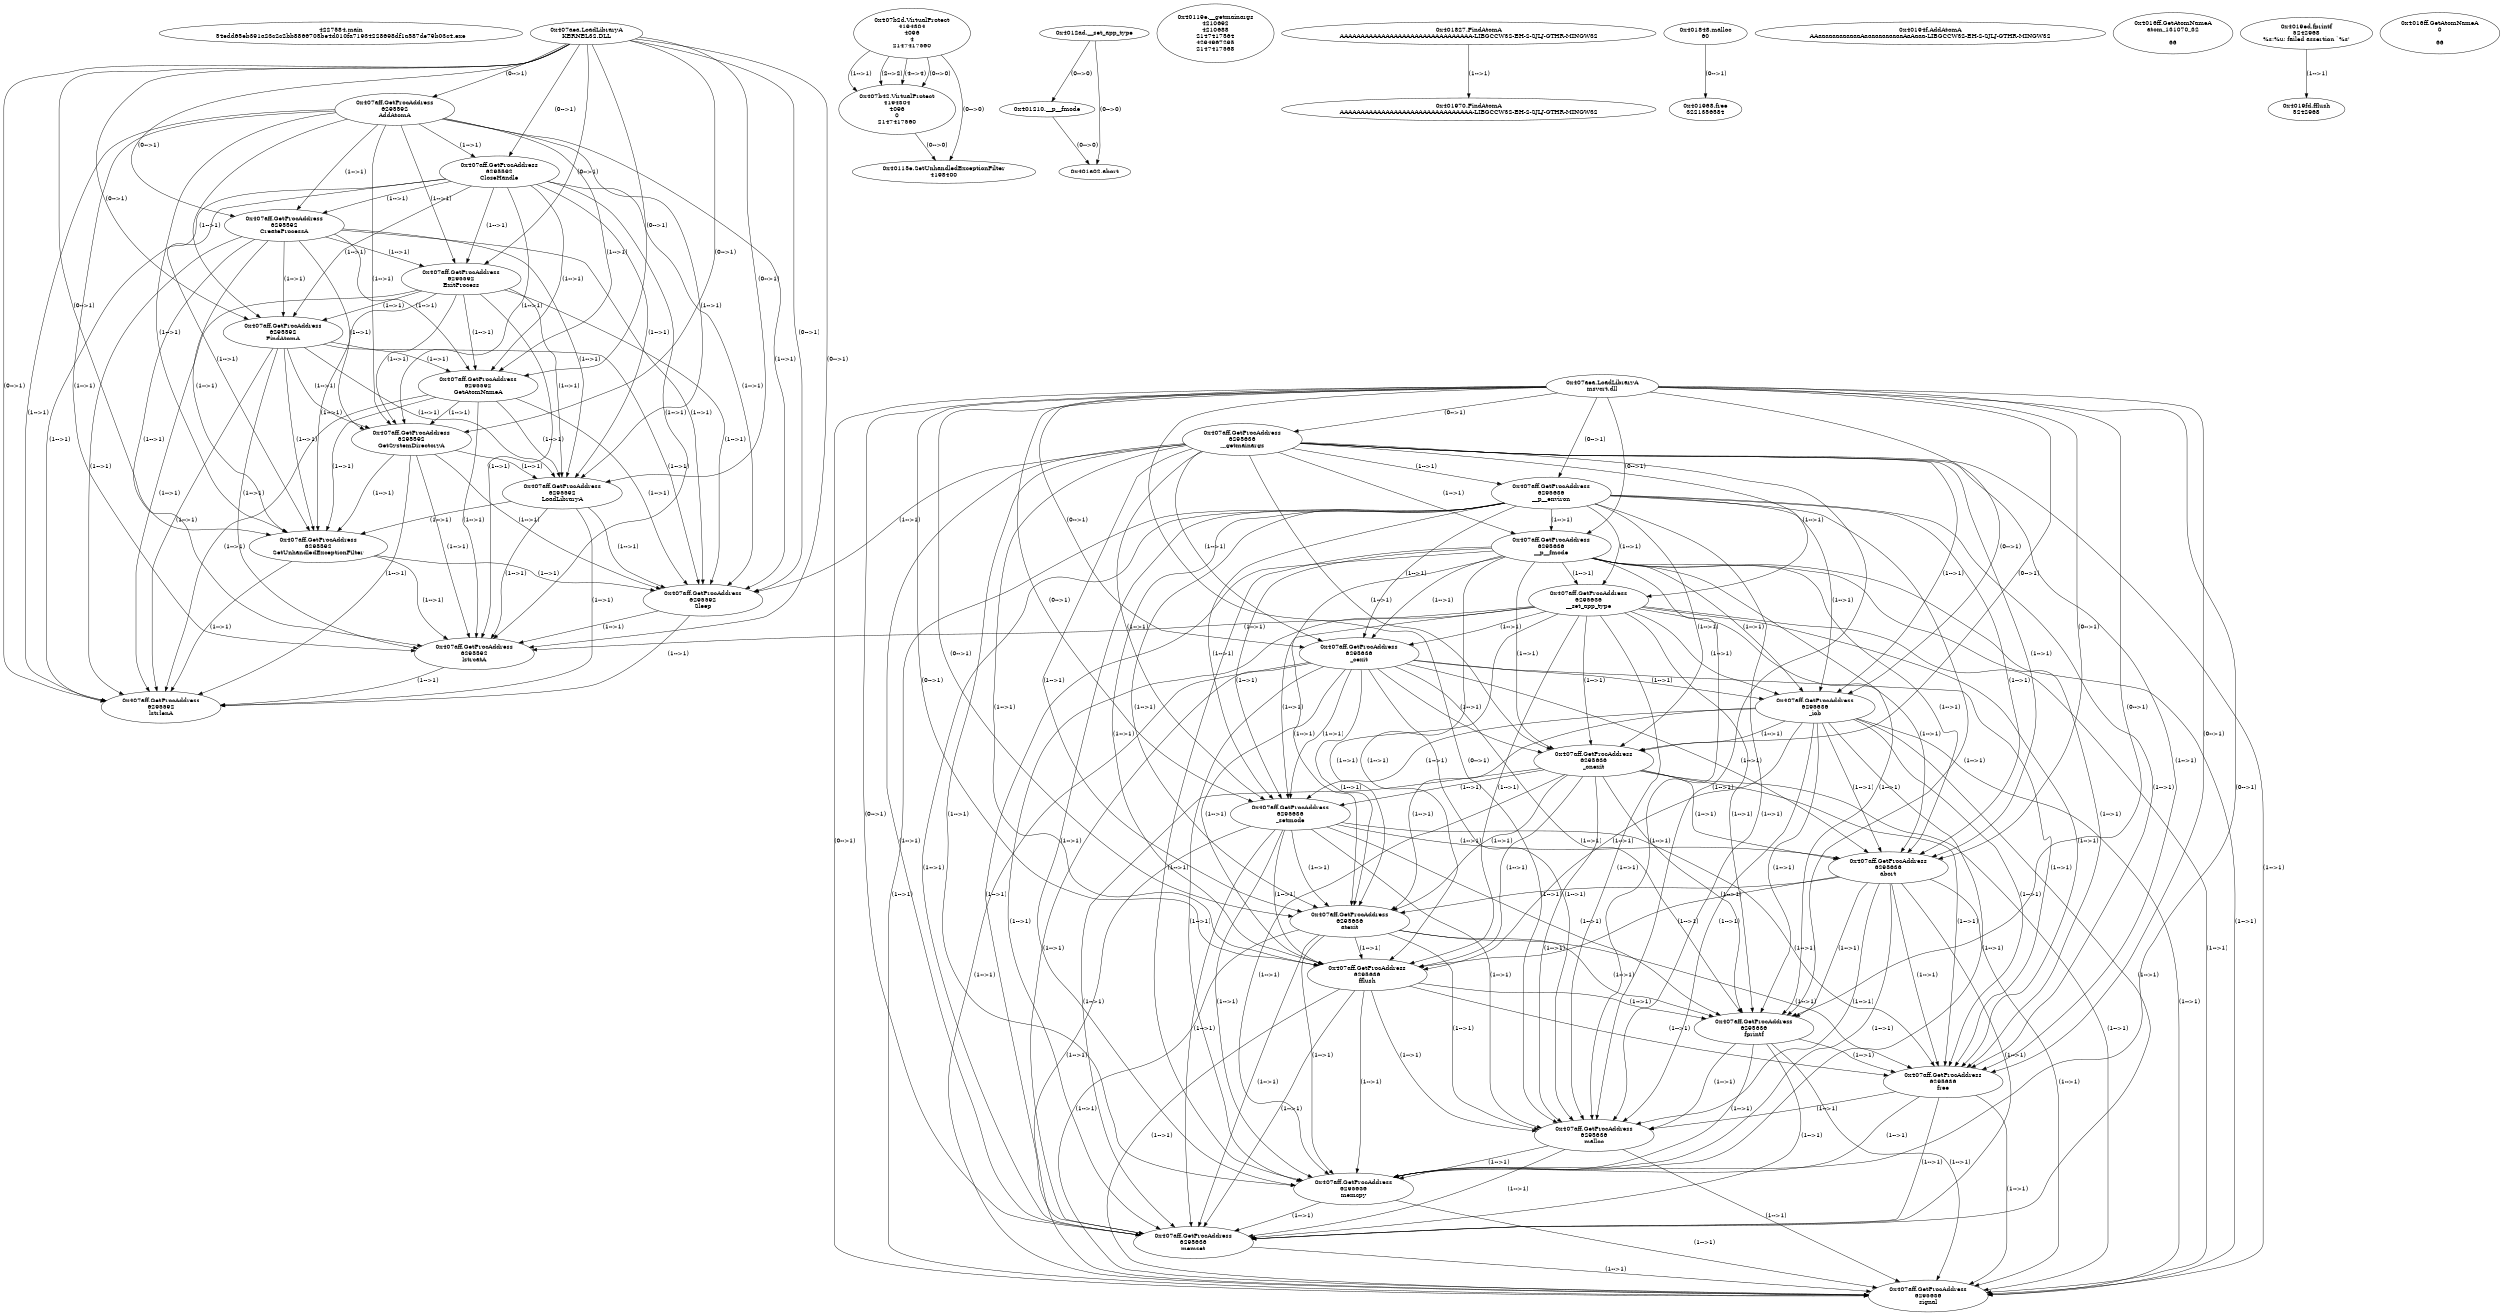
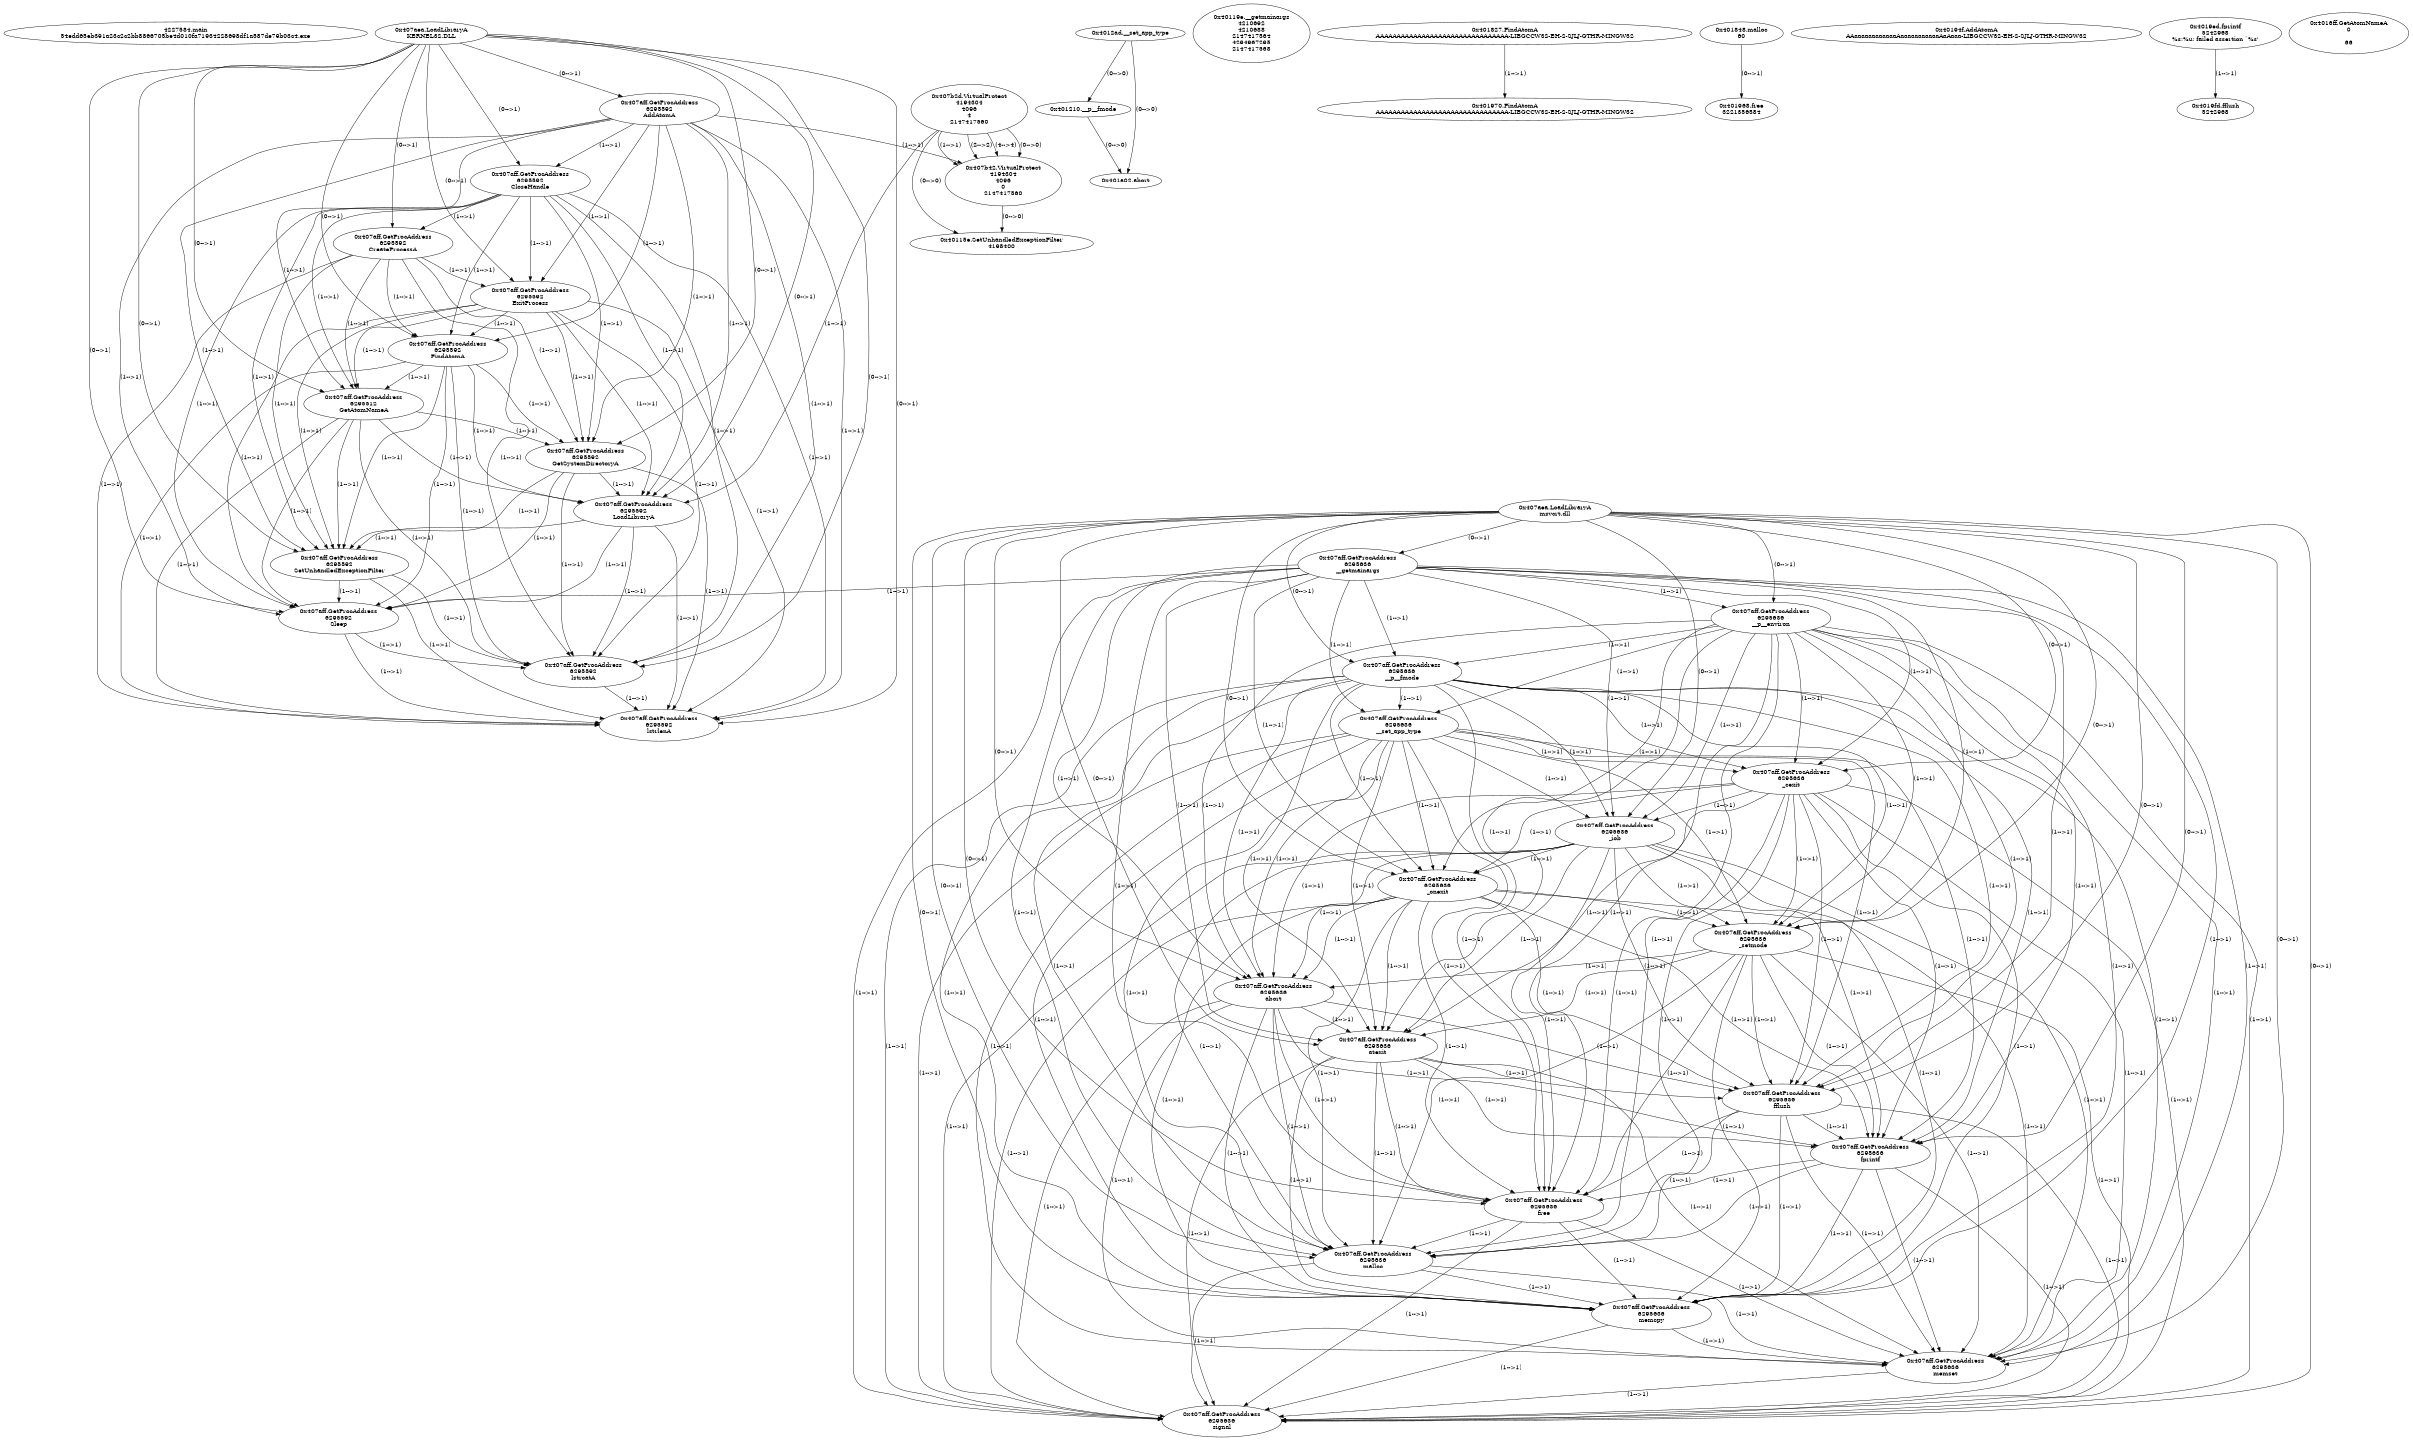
node "0x4016ff.GetAtomNameA atom_131070_32 66": removed
edge "0x407aff.GetProcAddress 6295592 AddAtomA" -> "0x407aff.GetProcAddress 6295592 CreateProcessA": now "0x407aff.GetProcAddress 6295592 AddAtomA" -> "0x407b42.VirtualProtect 4194304 4096 0 2147417560"
edge "0x407aff.GetProcAddress 6295592 CreateProcessA" -> "0x407aff.GetProcAddress 6295592 LoadLibraryA": now "0x407b2d.VirtualProtect 4194304 4096 4 2147417560" -> "0x407aff.GetProcAddress 6295592 LoadLibraryA"
edge "0x407aff.GetProcAddress 6295592 CreateProcessA" -> "0x407aff.GetProcAddress 6295592 Sleep": removed, label "(1-->1)"
node "0x407aff.GetProcAddress 6295592 GetAtomNameA": label "0x407aff.GetProcAddress 6295592 GetAtomNameA" -> "0x407aff.GetProcAddress 6295512 GetAtomNameA"
edge "0x407aff.GetProcAddress 6295636 __set_app_type" -> "0x407aff.GetProcAddress 6295592 lstrcatA": now "0x407aff.GetProcAddress 6295636 __set_app_type" -> "0x407aff.GetProcAddress 6295636 memcpy"
